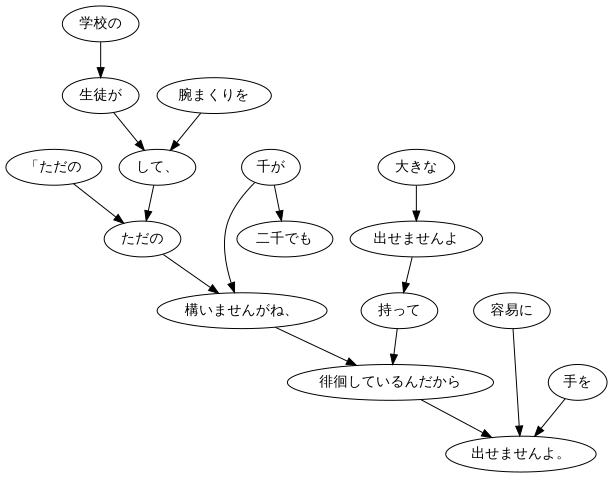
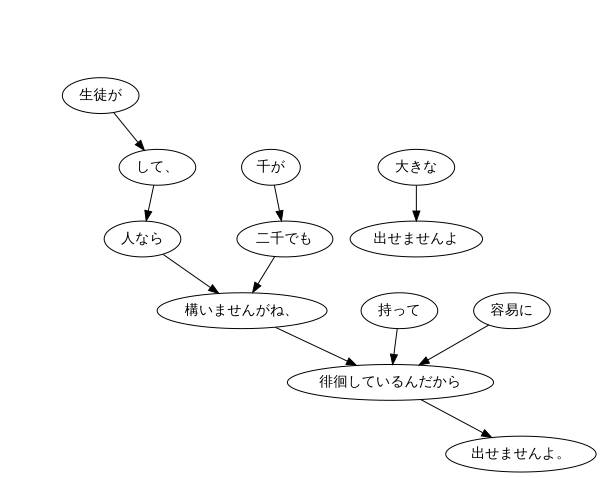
node "学校の": removed
node "腕まくりを": removed
node "「ただの": removed
edge "千が" -> "構いませんがね、": now "二千でも" -> "構いませんがね、"
node "ただの": label "ただの" -> "人なら"
edge "出せませんよ" -> "持って": removed
edge "容易に" -> "出せませんよ。": now "容易に" -> "徘徊しているんだから"
node "手を": removed
